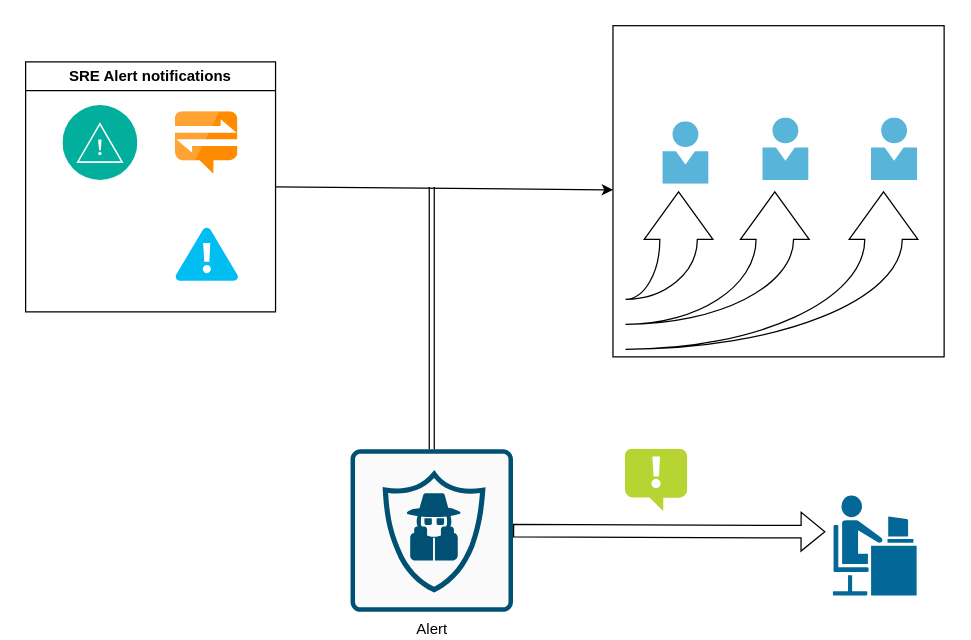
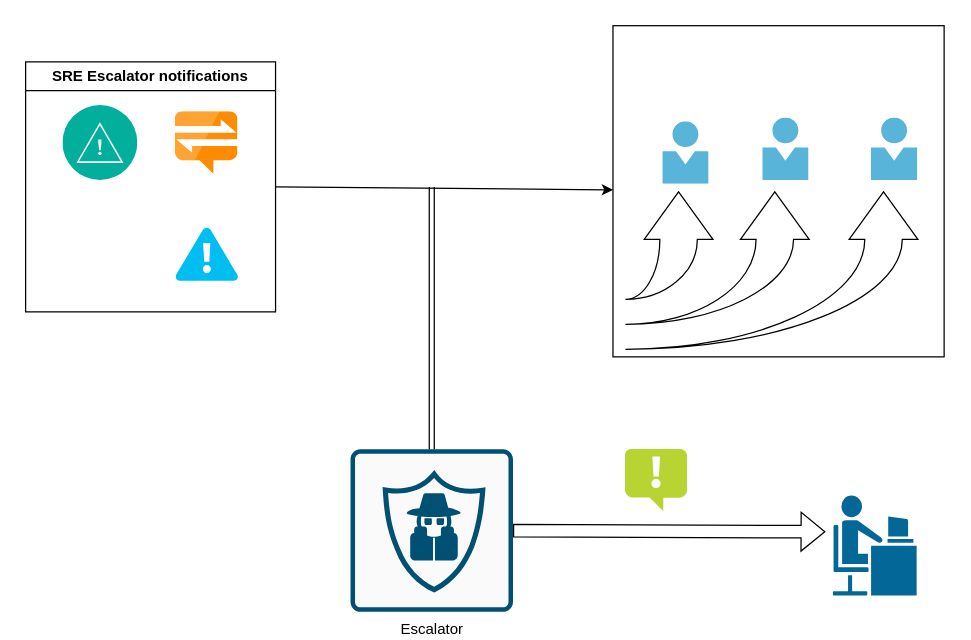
node "SRE Alert notifications": label "SRE Alert notifications" -> "SRE Escalator notifications"
node "Alert": label "Alert" -> "Escalator"
